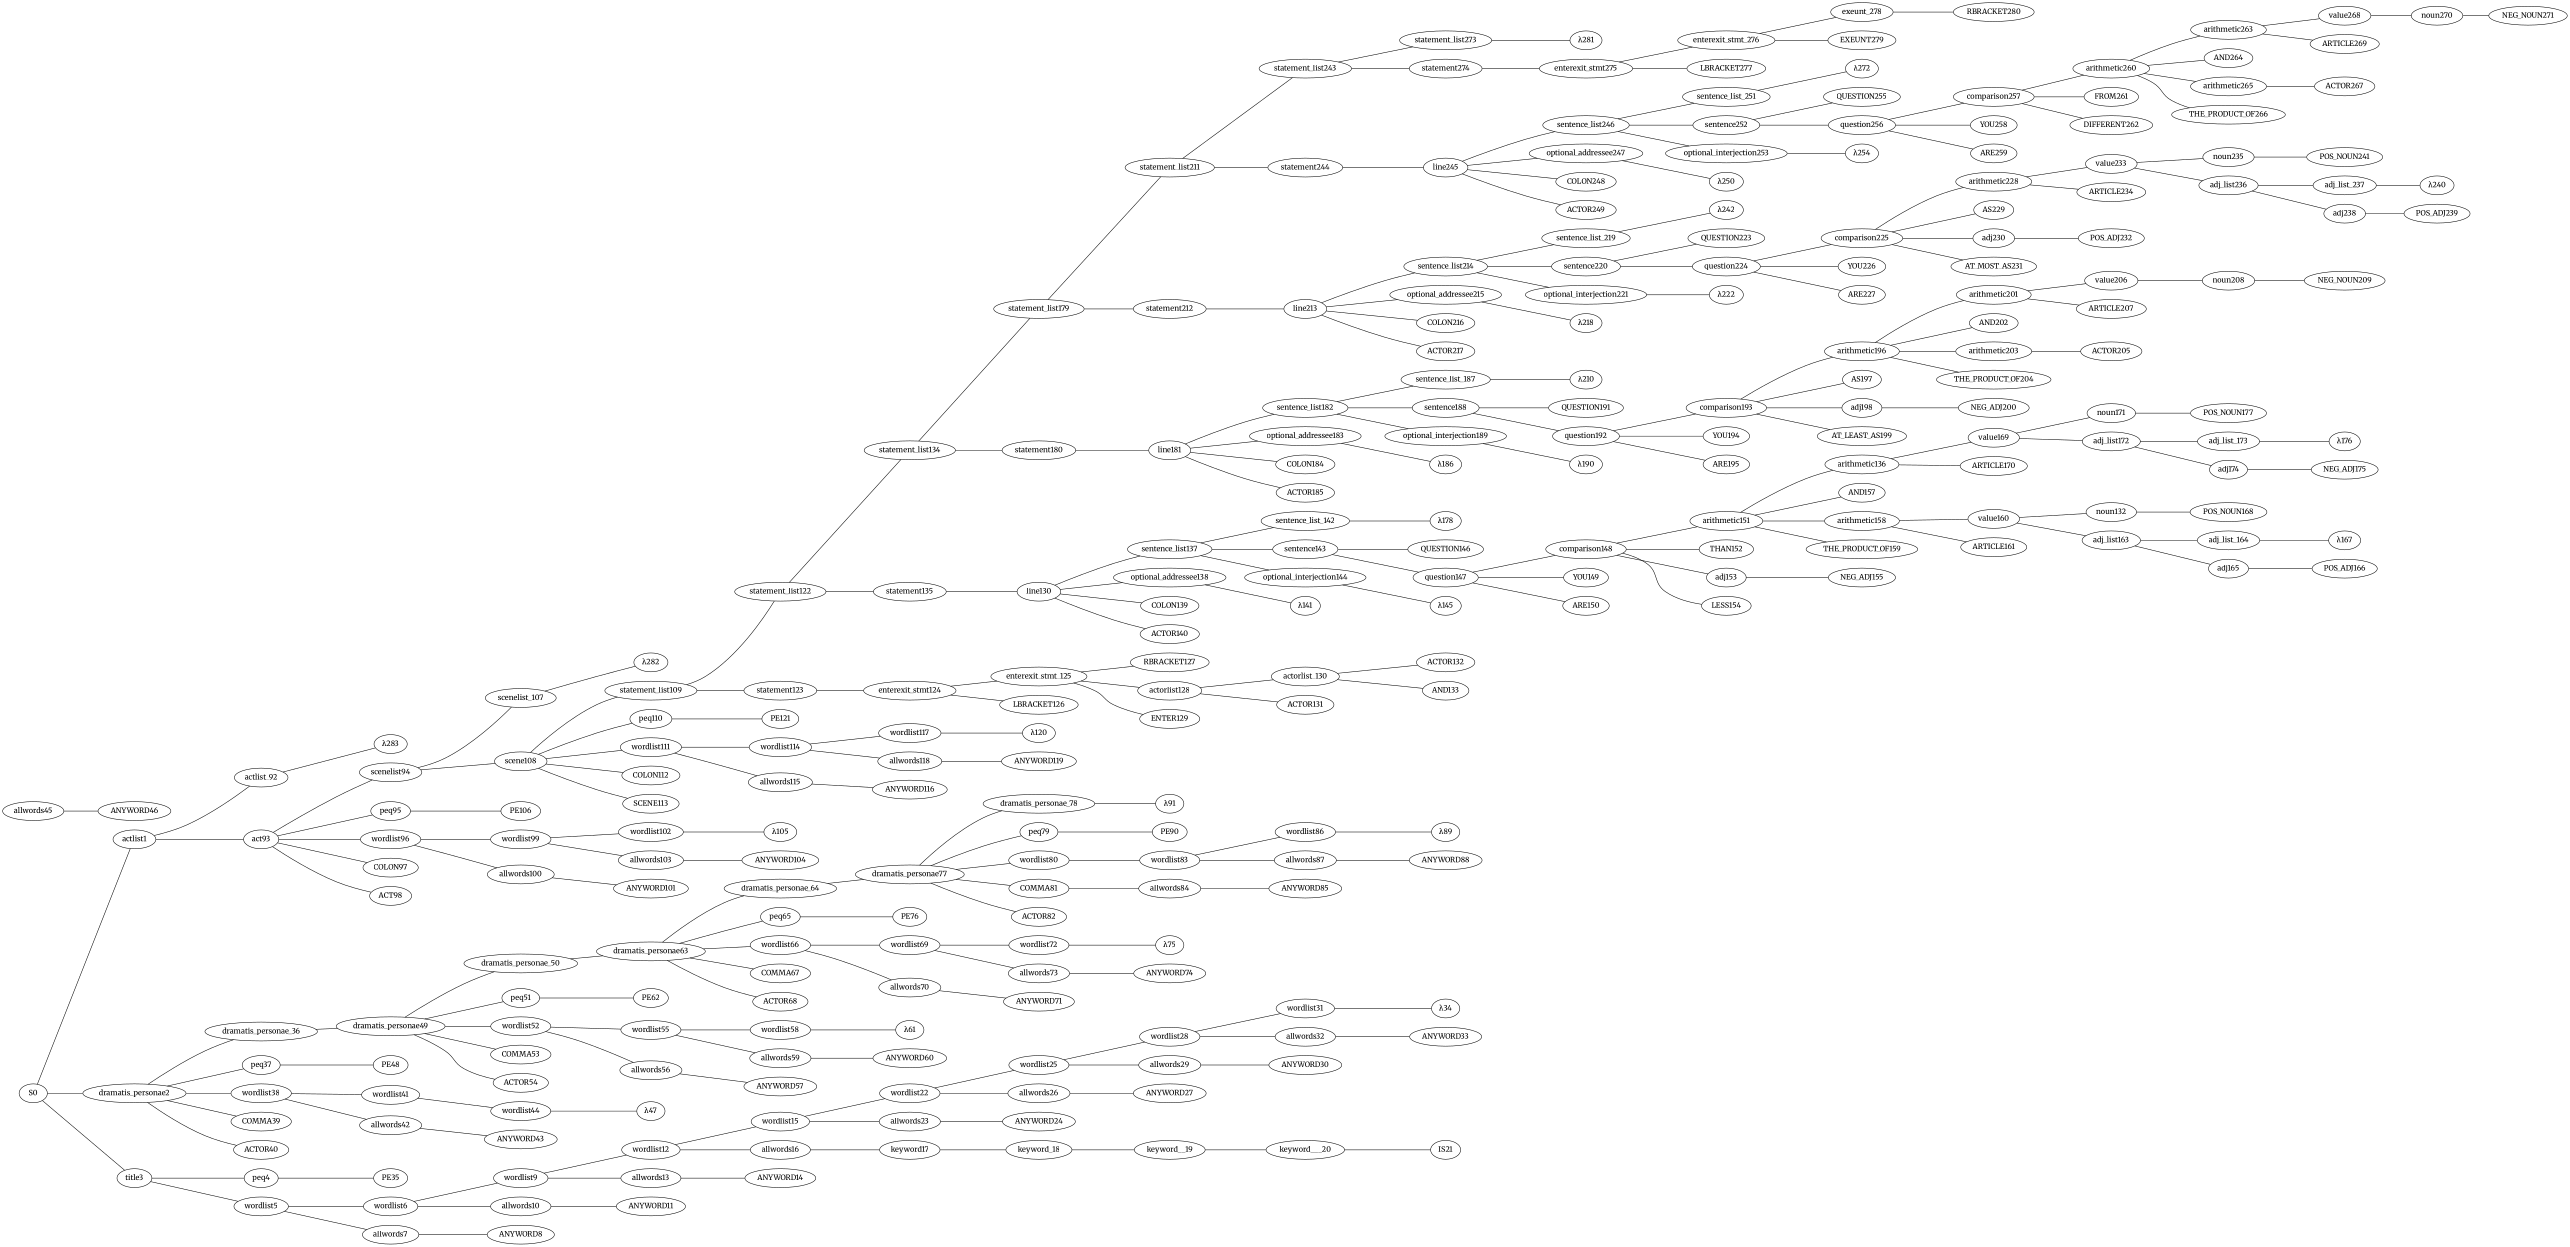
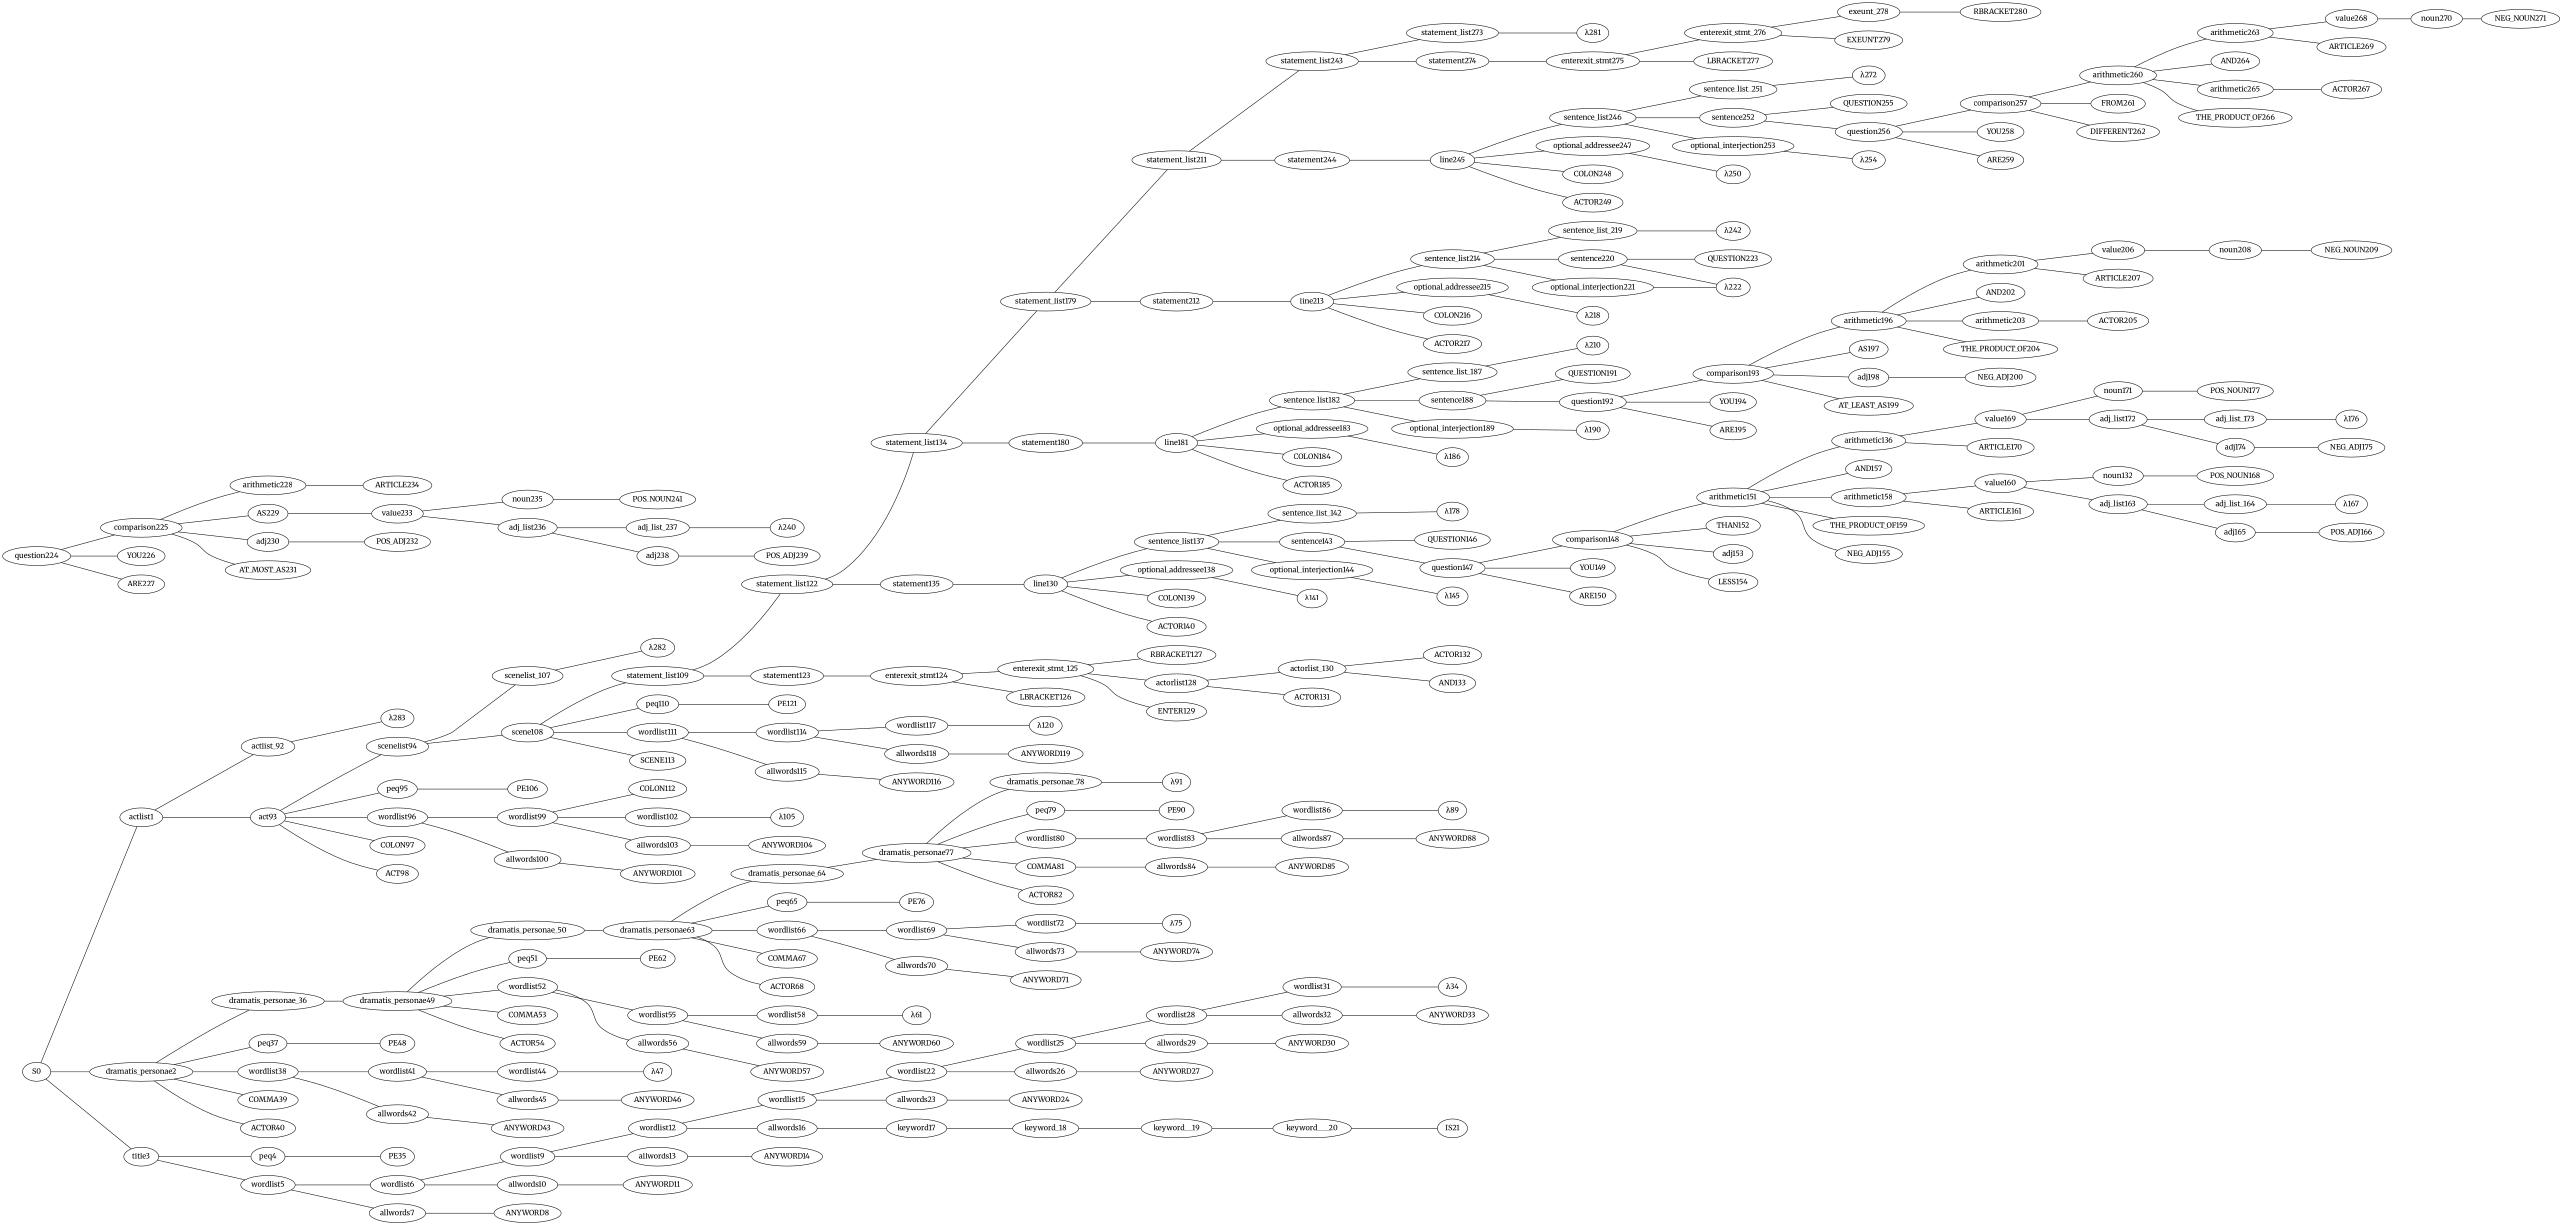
edge "value233" -- "arithmetic228": now "value233" -- "AS229"
edge "sentence220" -- "question224": now "sentence220" -- "λ222"
edge "adj153" -- "NEG_ADJ155": now "arithmetic151" -- "NEG_ADJ155"
edge "scene108" -- "COLON112": now "wordlist99" -- "COLON112"
edge "wordlist41" -- "allwords45": added
